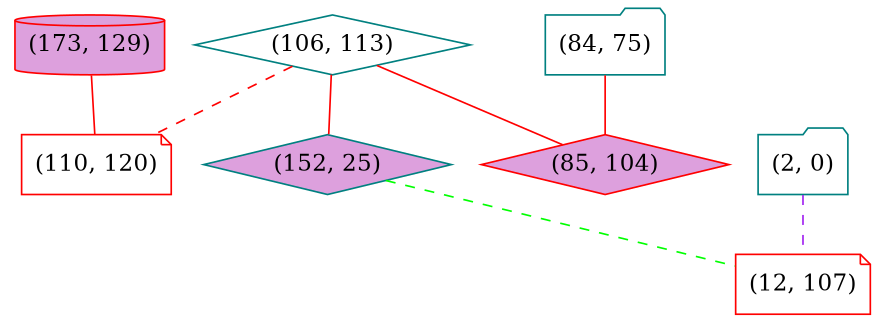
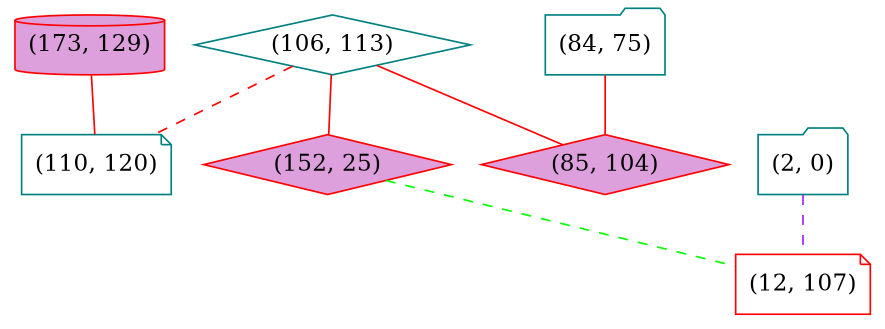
node "(110, 120)": color red -> teal
node "(152, 25)": color teal -> red
